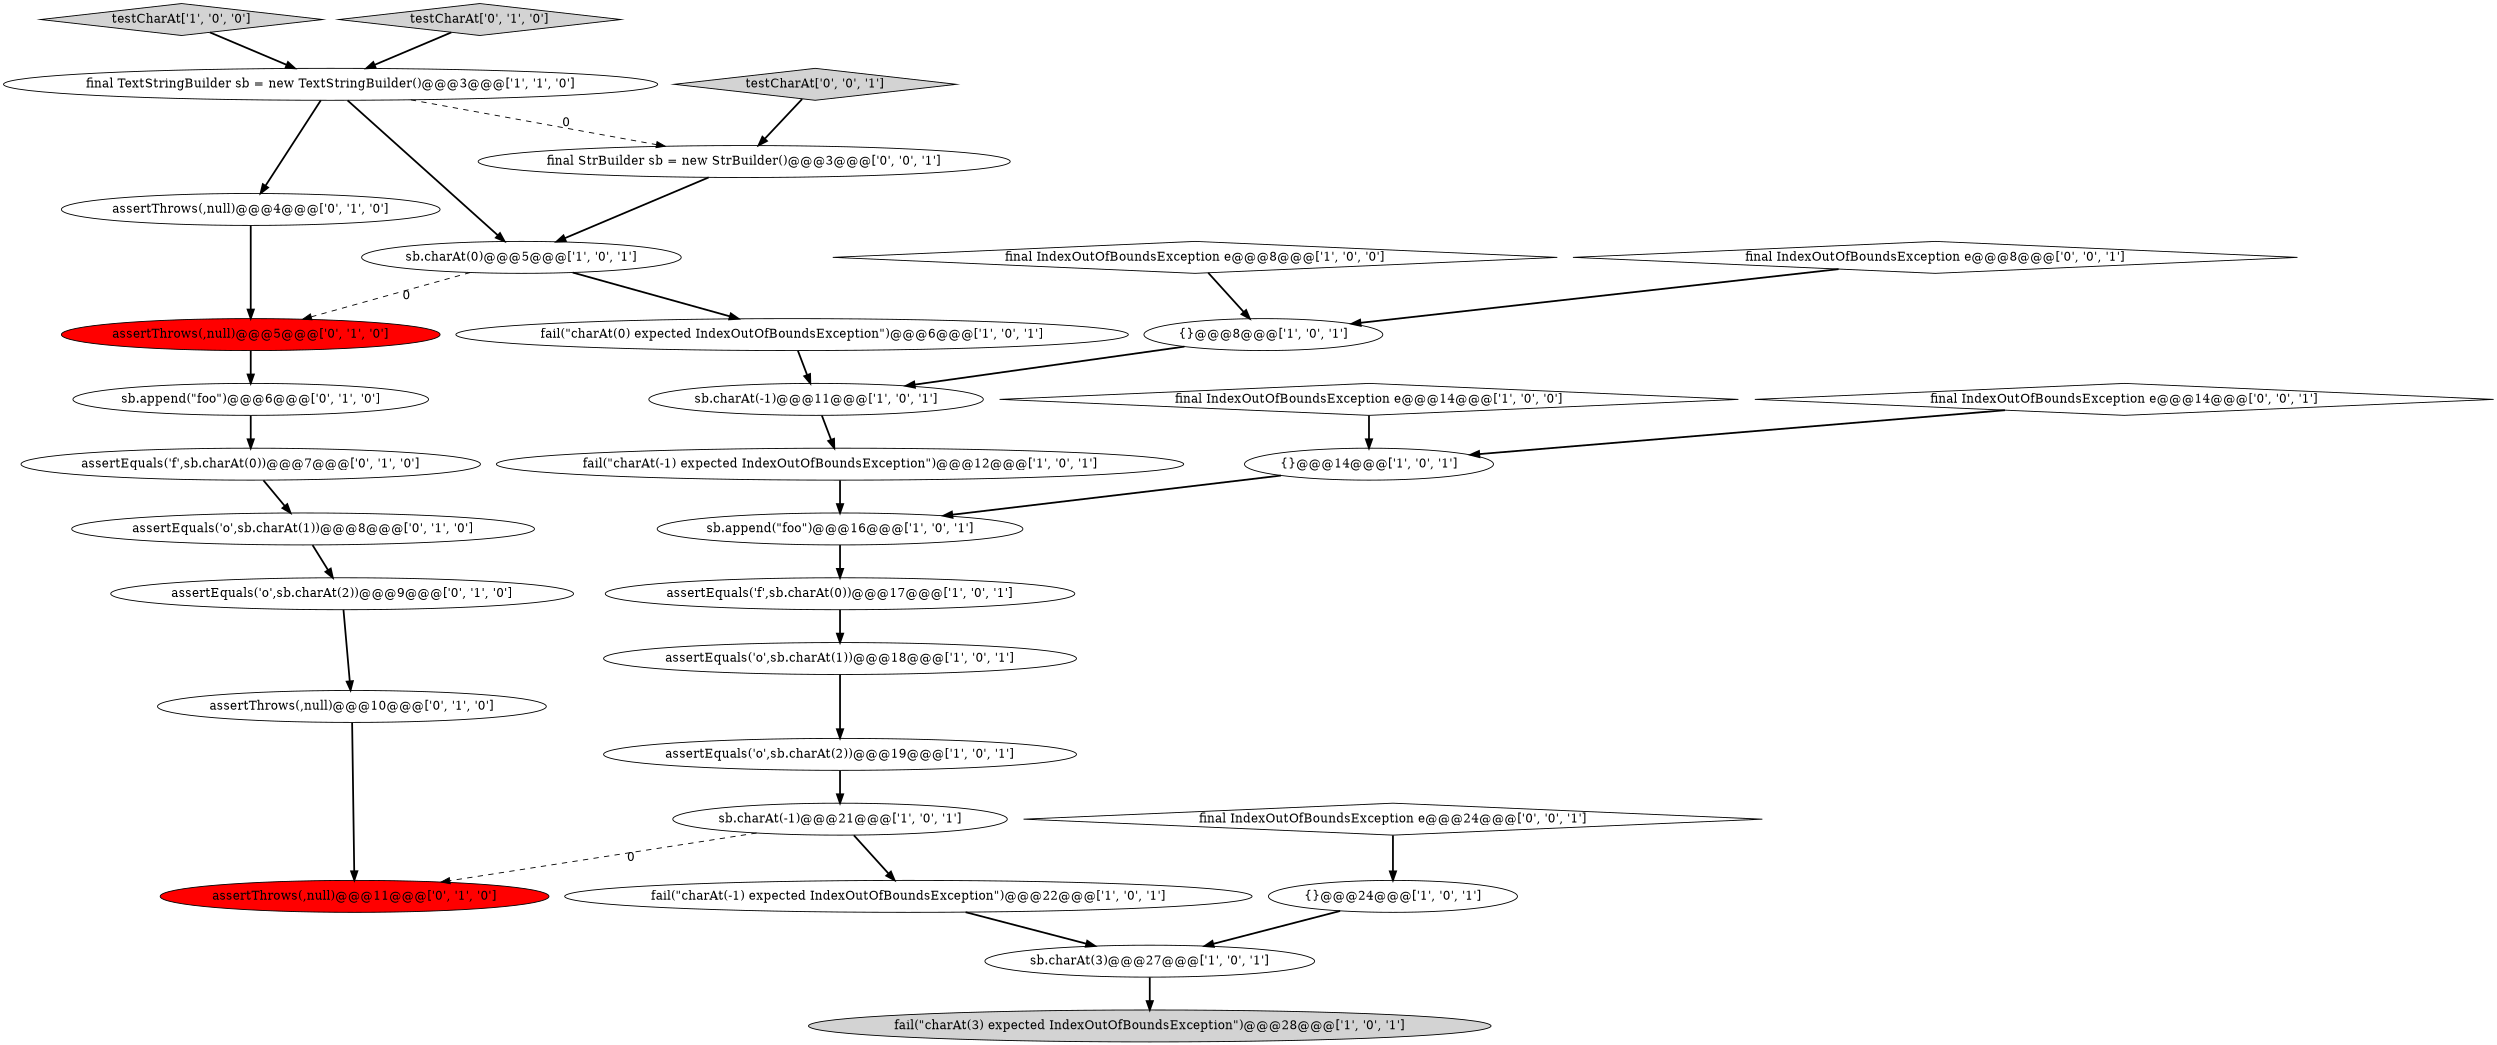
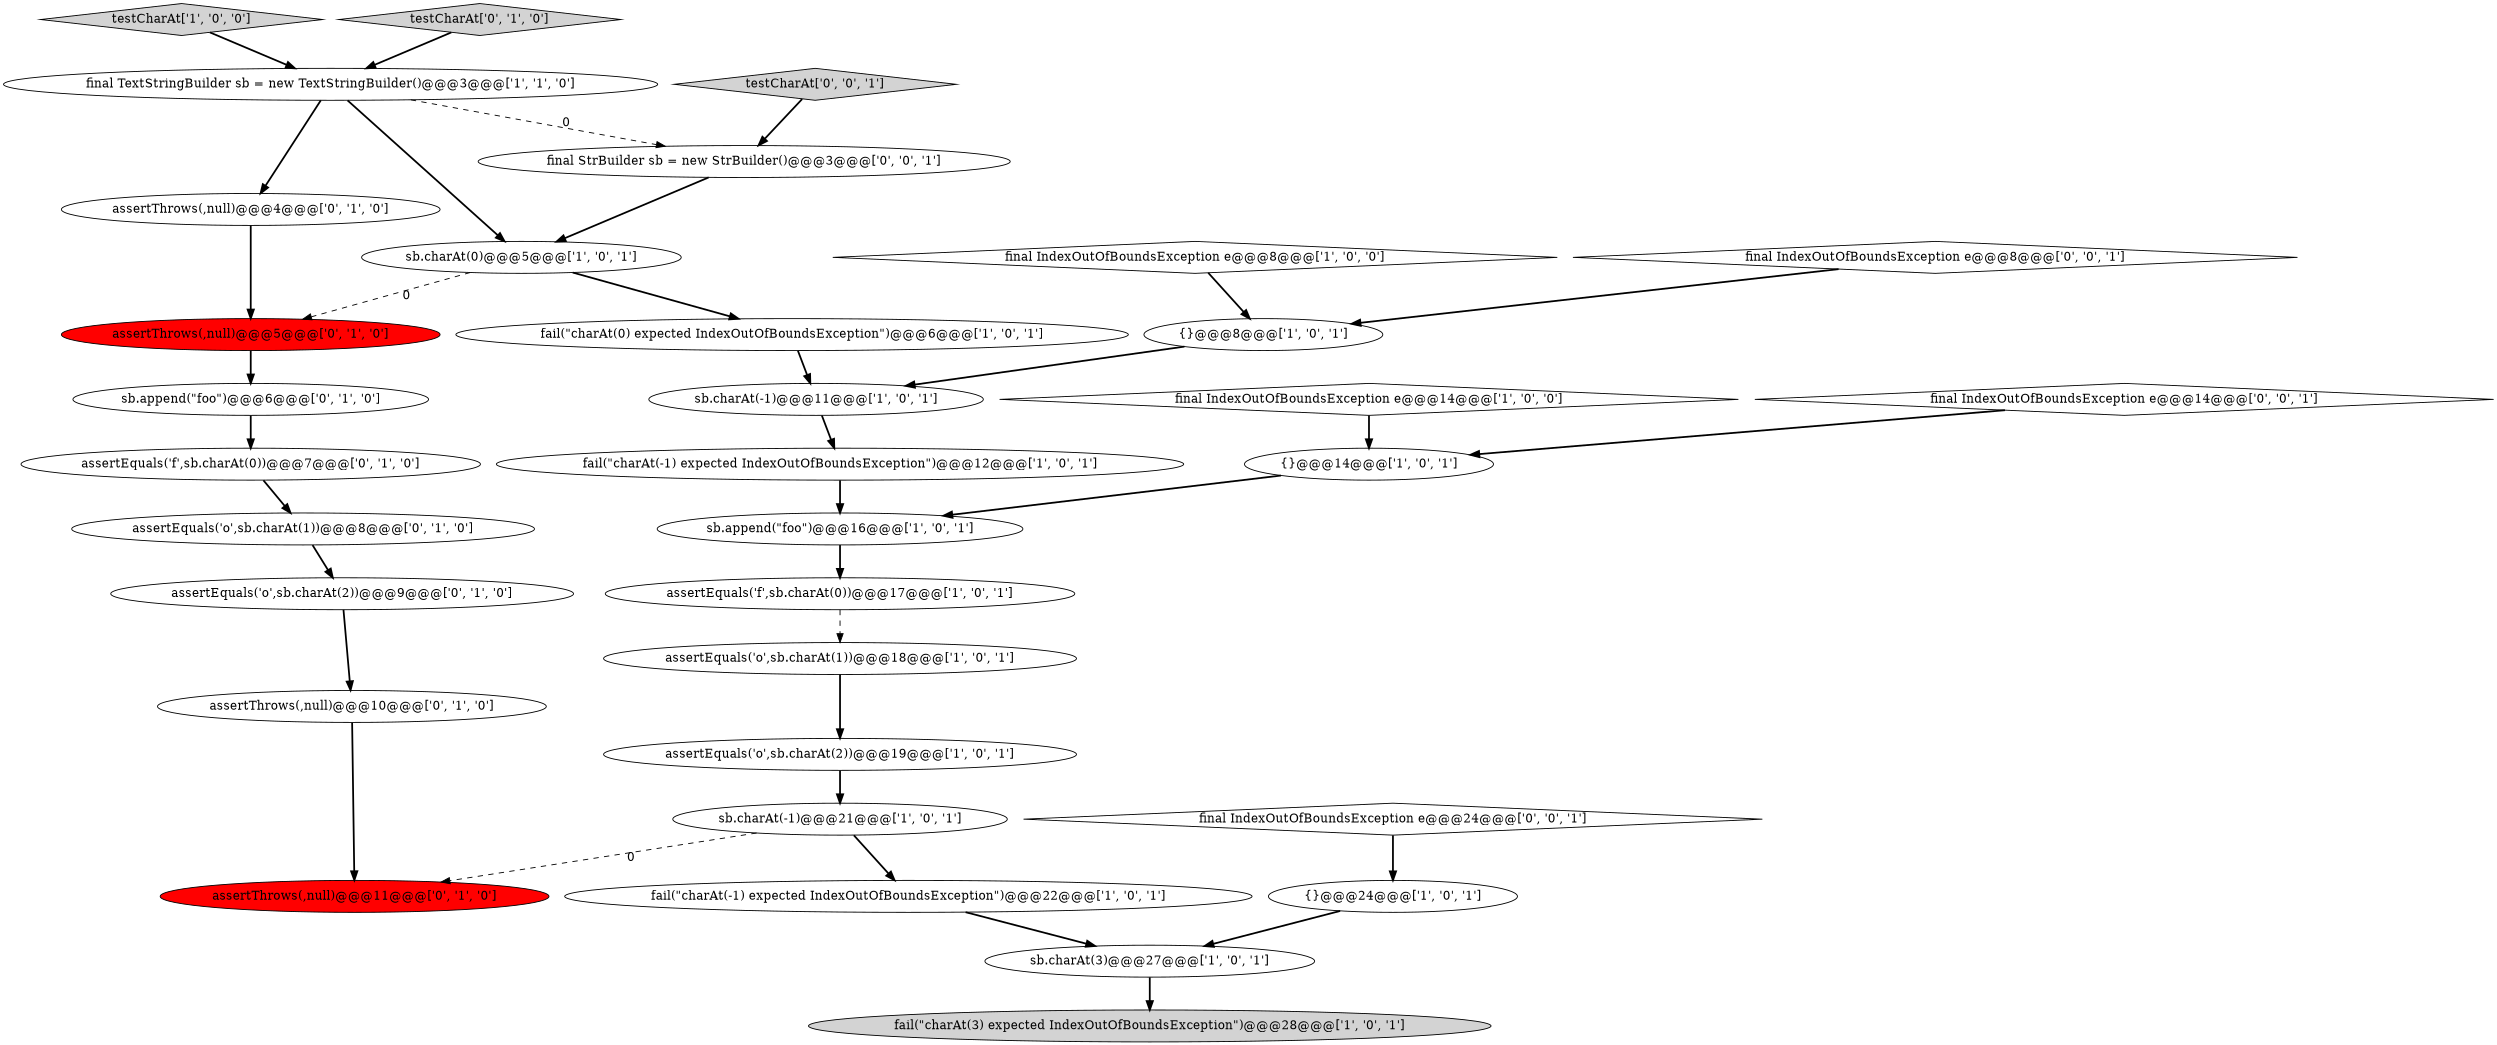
edge "assertEquals('f',sb.charAt(0))@@@17@@@['1', '0', '1']" -> "assertEquals('o',sb.charAt(1))@@@18@@@['1', '0', '1']": style bold -> dashed
